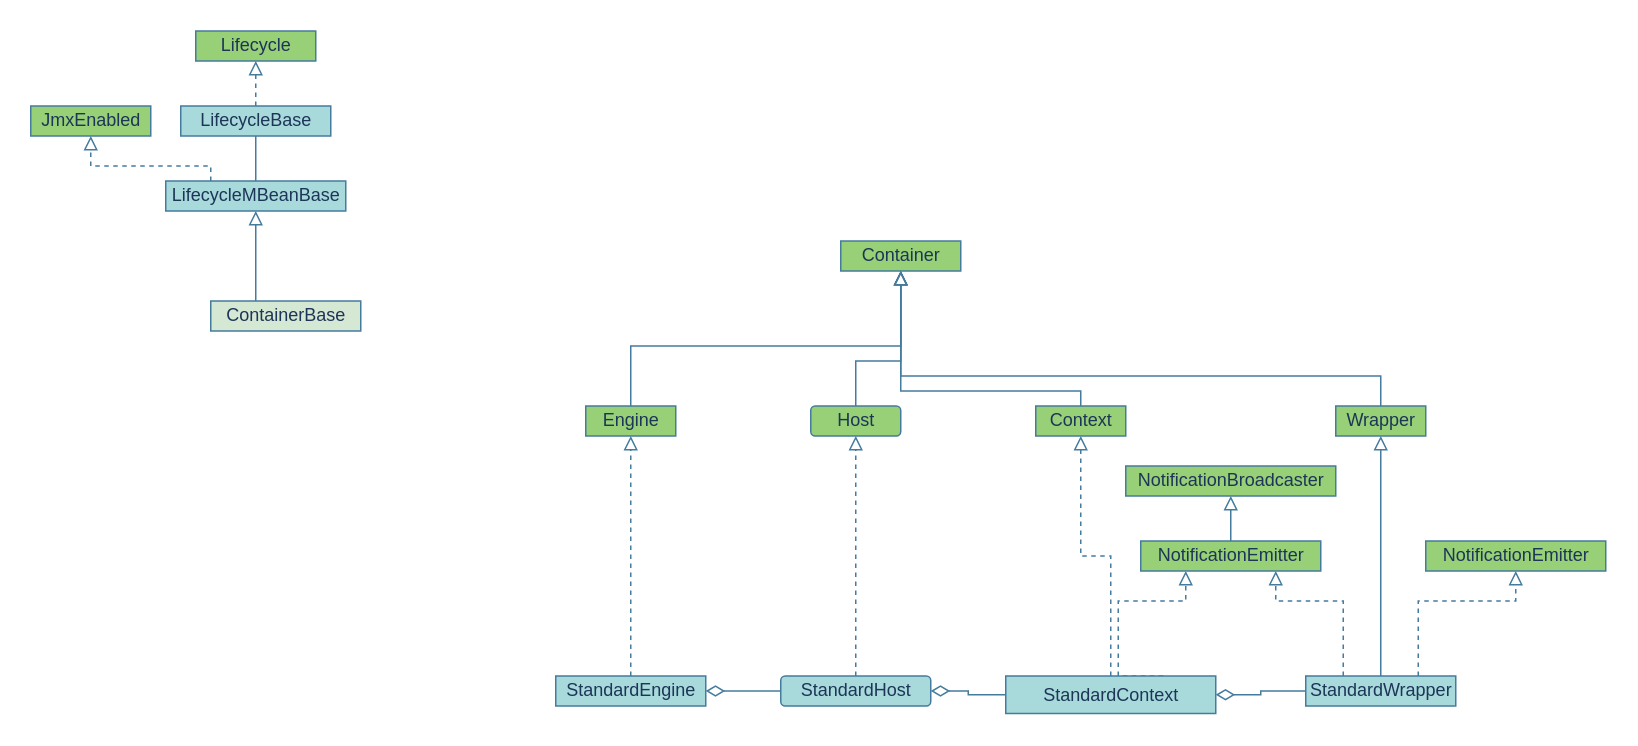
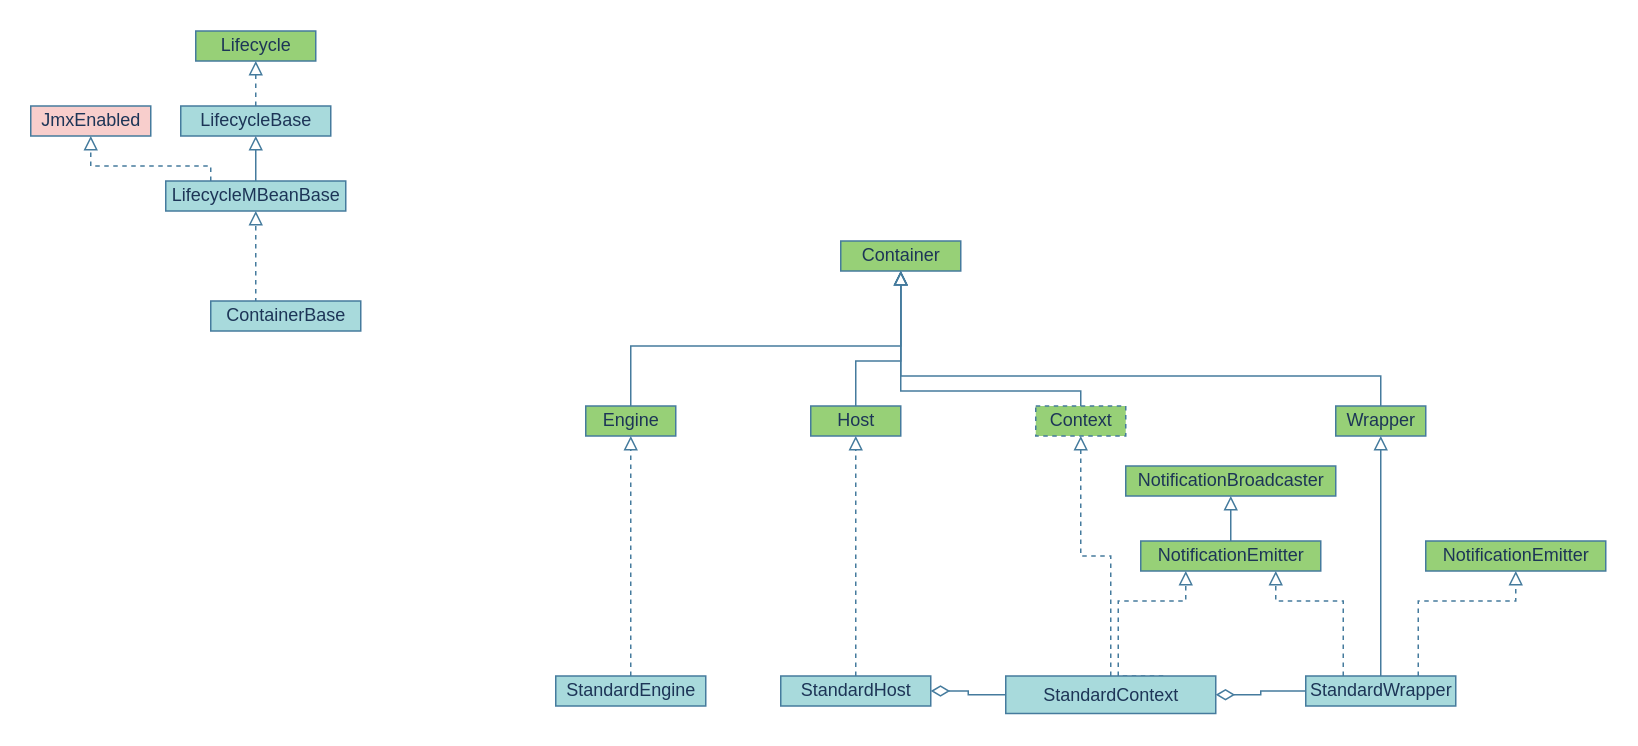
node "JmxEnabled": fillcolor #97d077 -> #f8cecc
edge "LifecycleBase" -- "LifecycleMBeanBase": arrowhead none -> block
edge "ContainerBase" -> "LifecycleMBeanBase": style solid -> dashed
node "ContainerBase": fillcolor #d5e8d4 -> #a8dadc
node "Host": shape rounded rectangle -> rectangle
node "Context": style solid -> dashed
edge "StandardHost" -> "StandardEngine": removed
node "StandardHost": shape rounded rectangle -> rectangle
